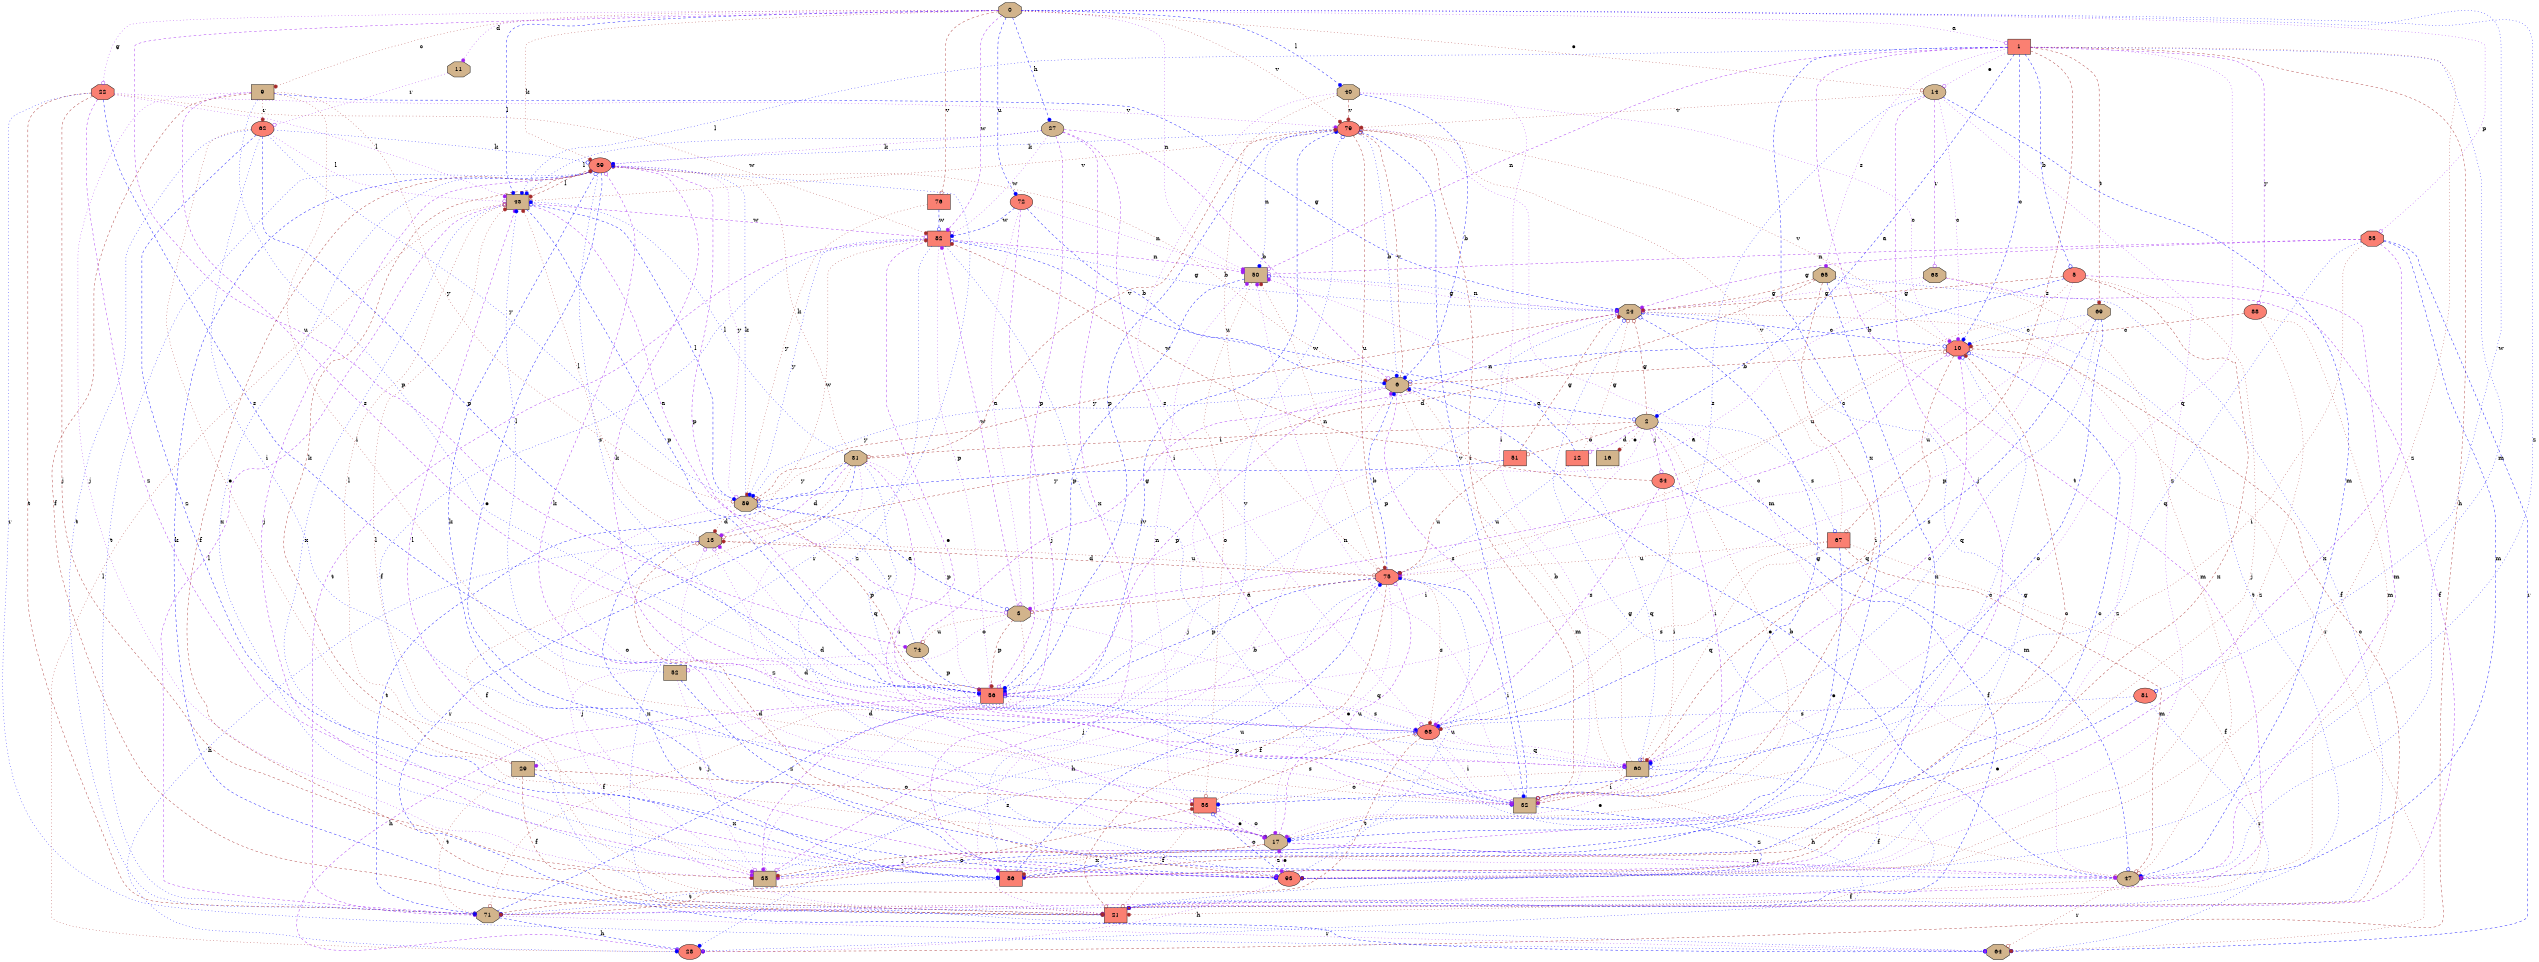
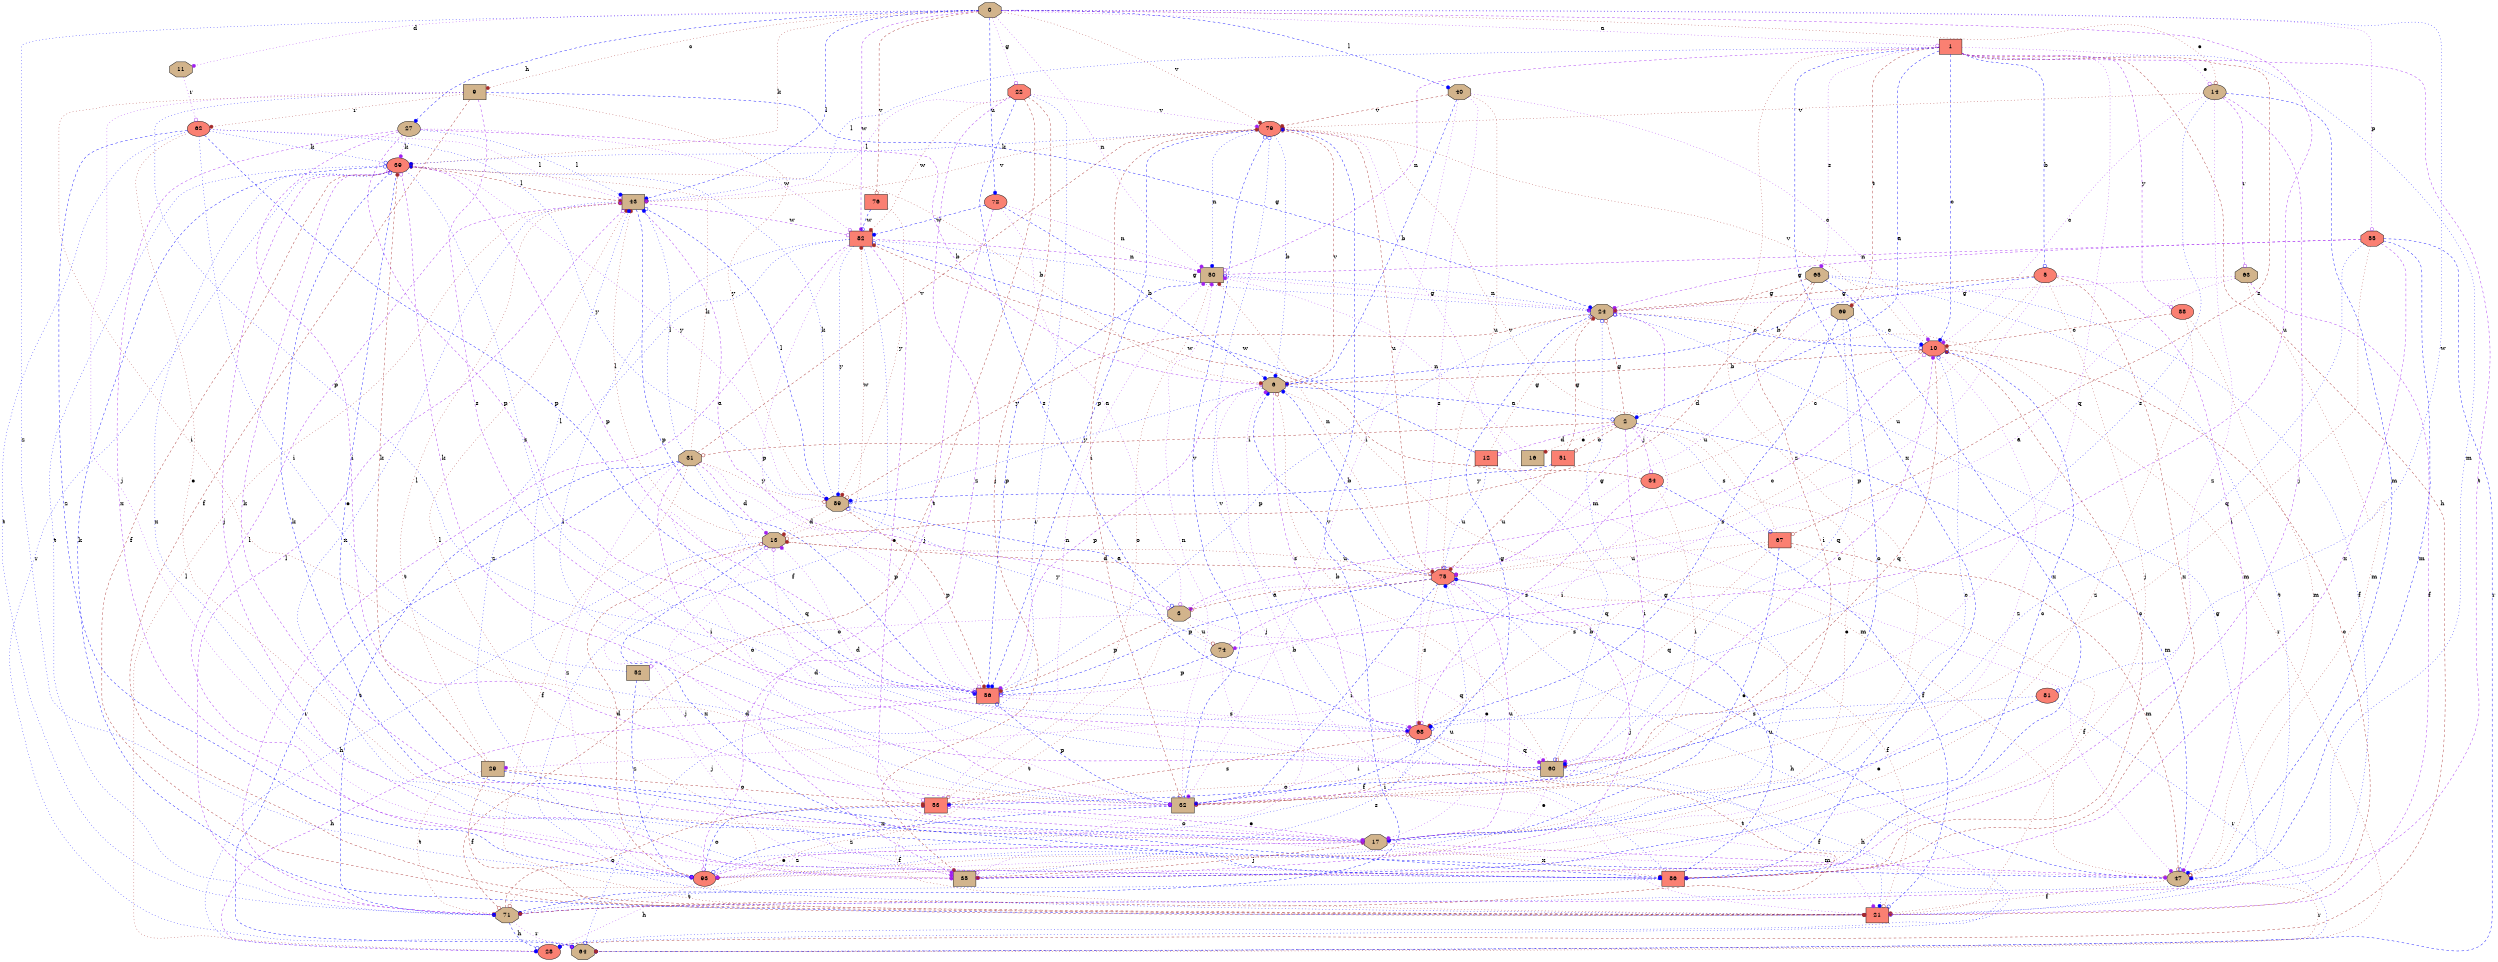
edge "3" -> "82": removed, label "w"
edge "75" -> "21": style dashed -> dotted
